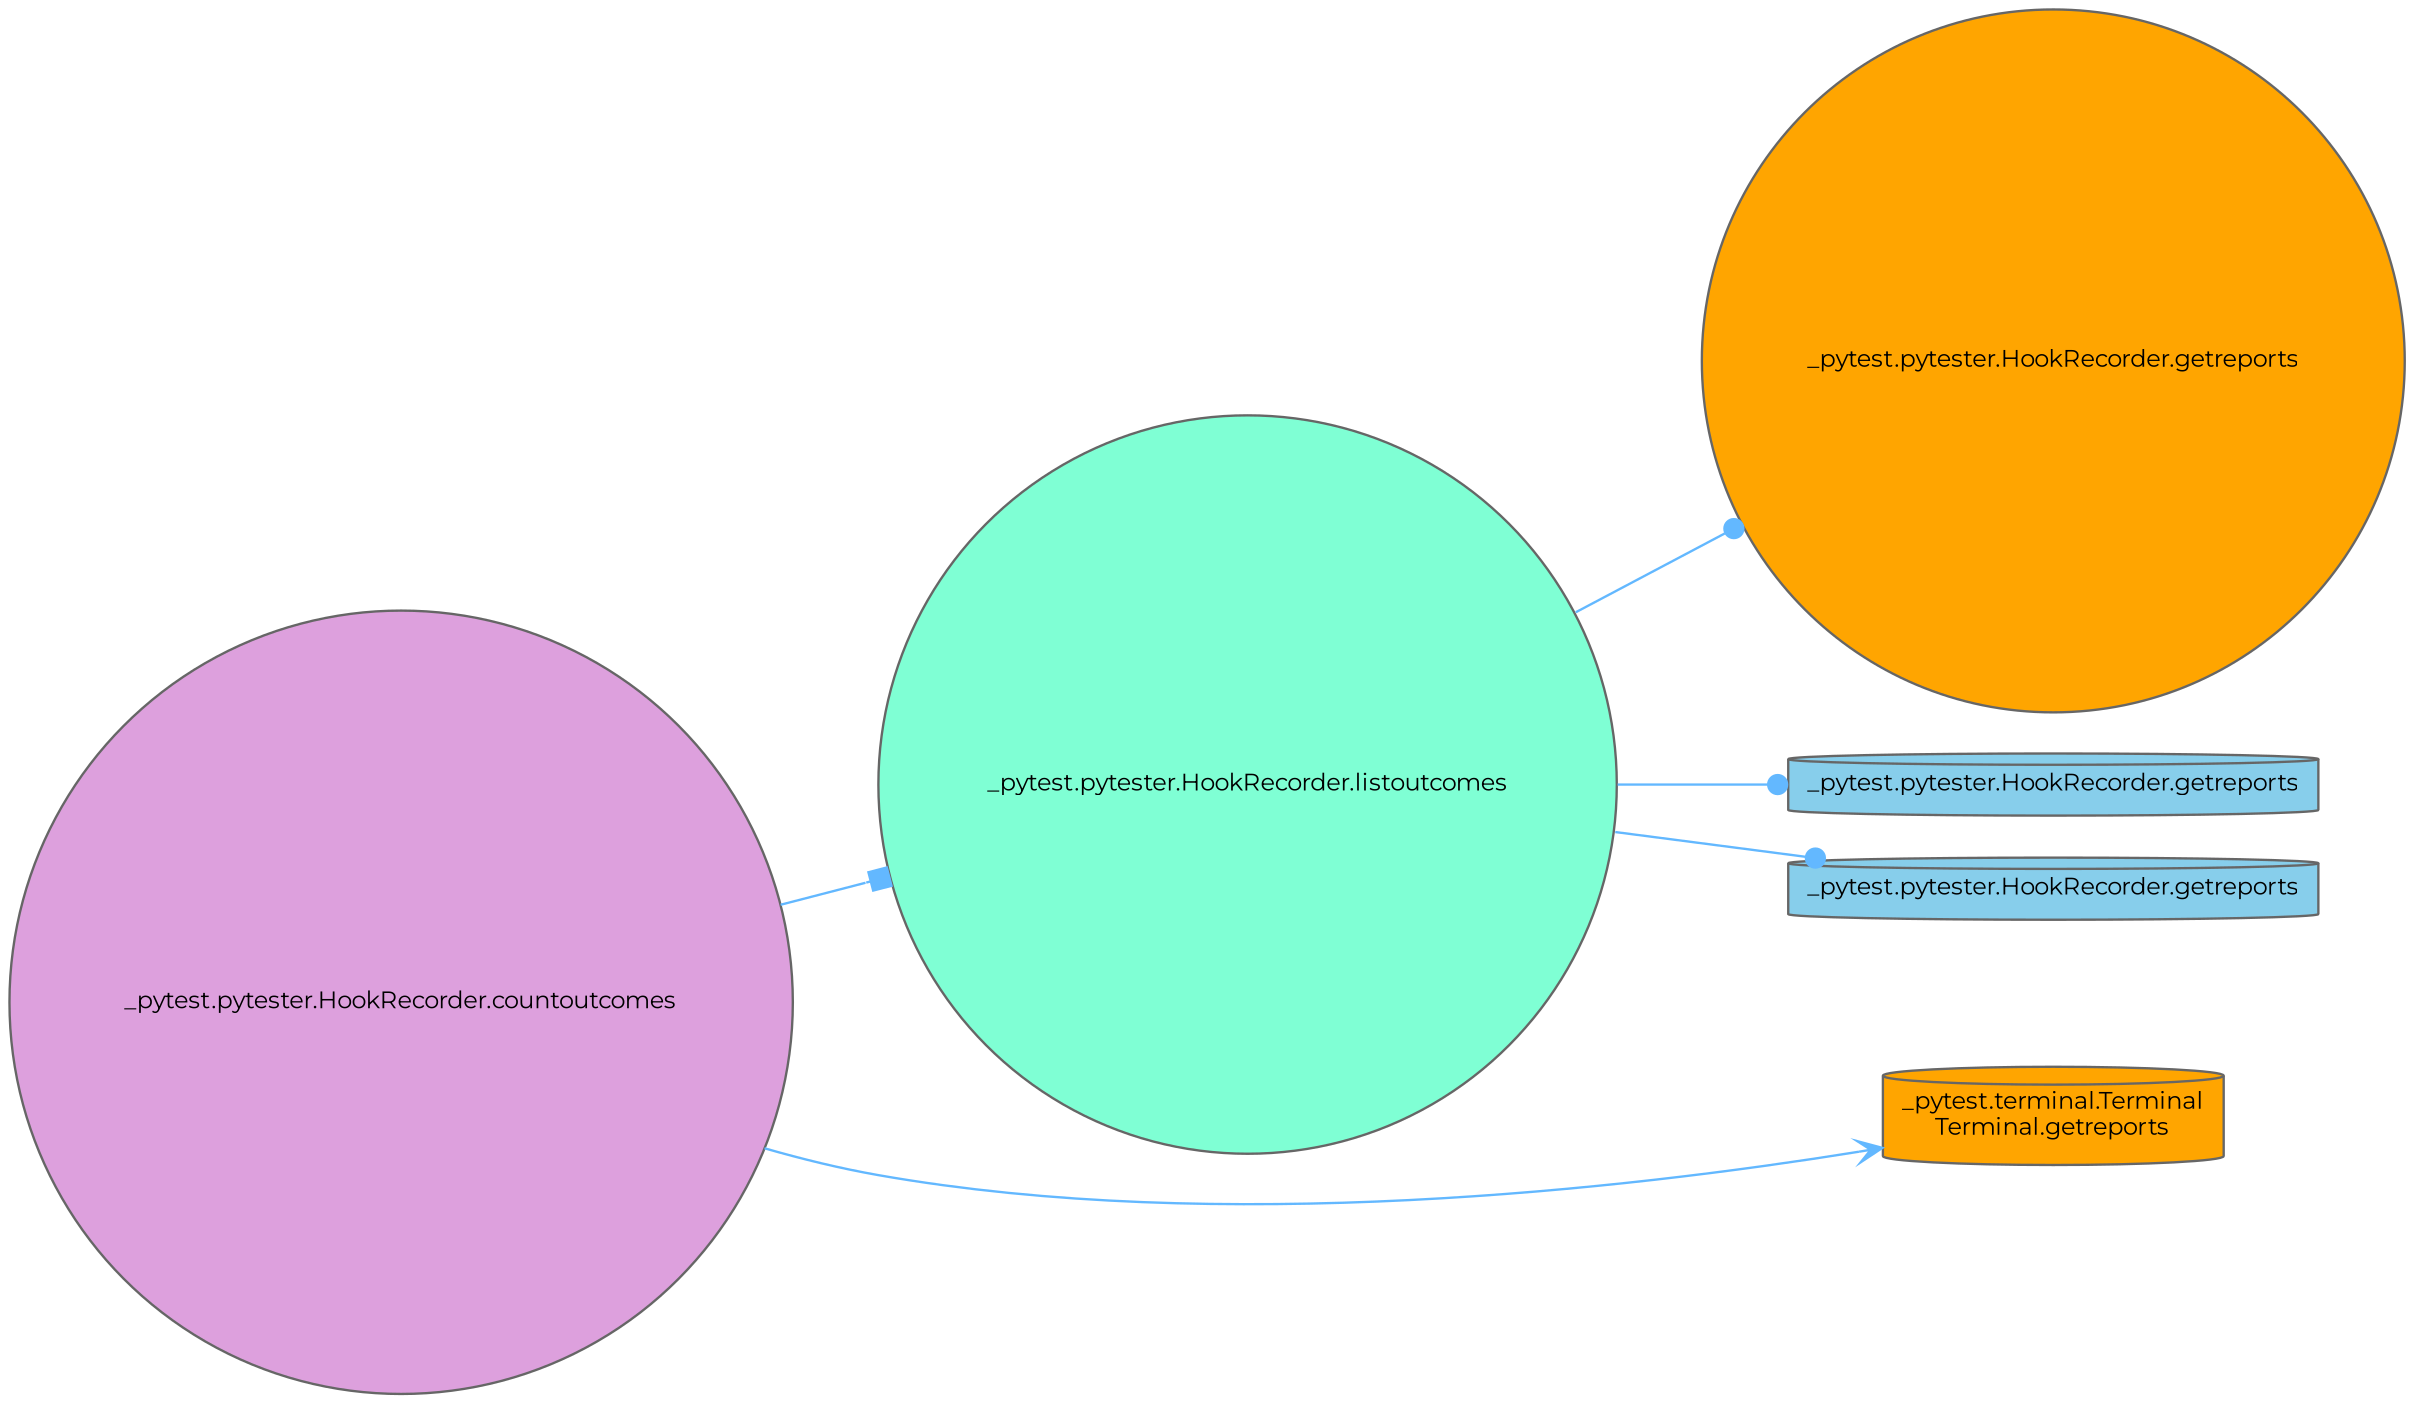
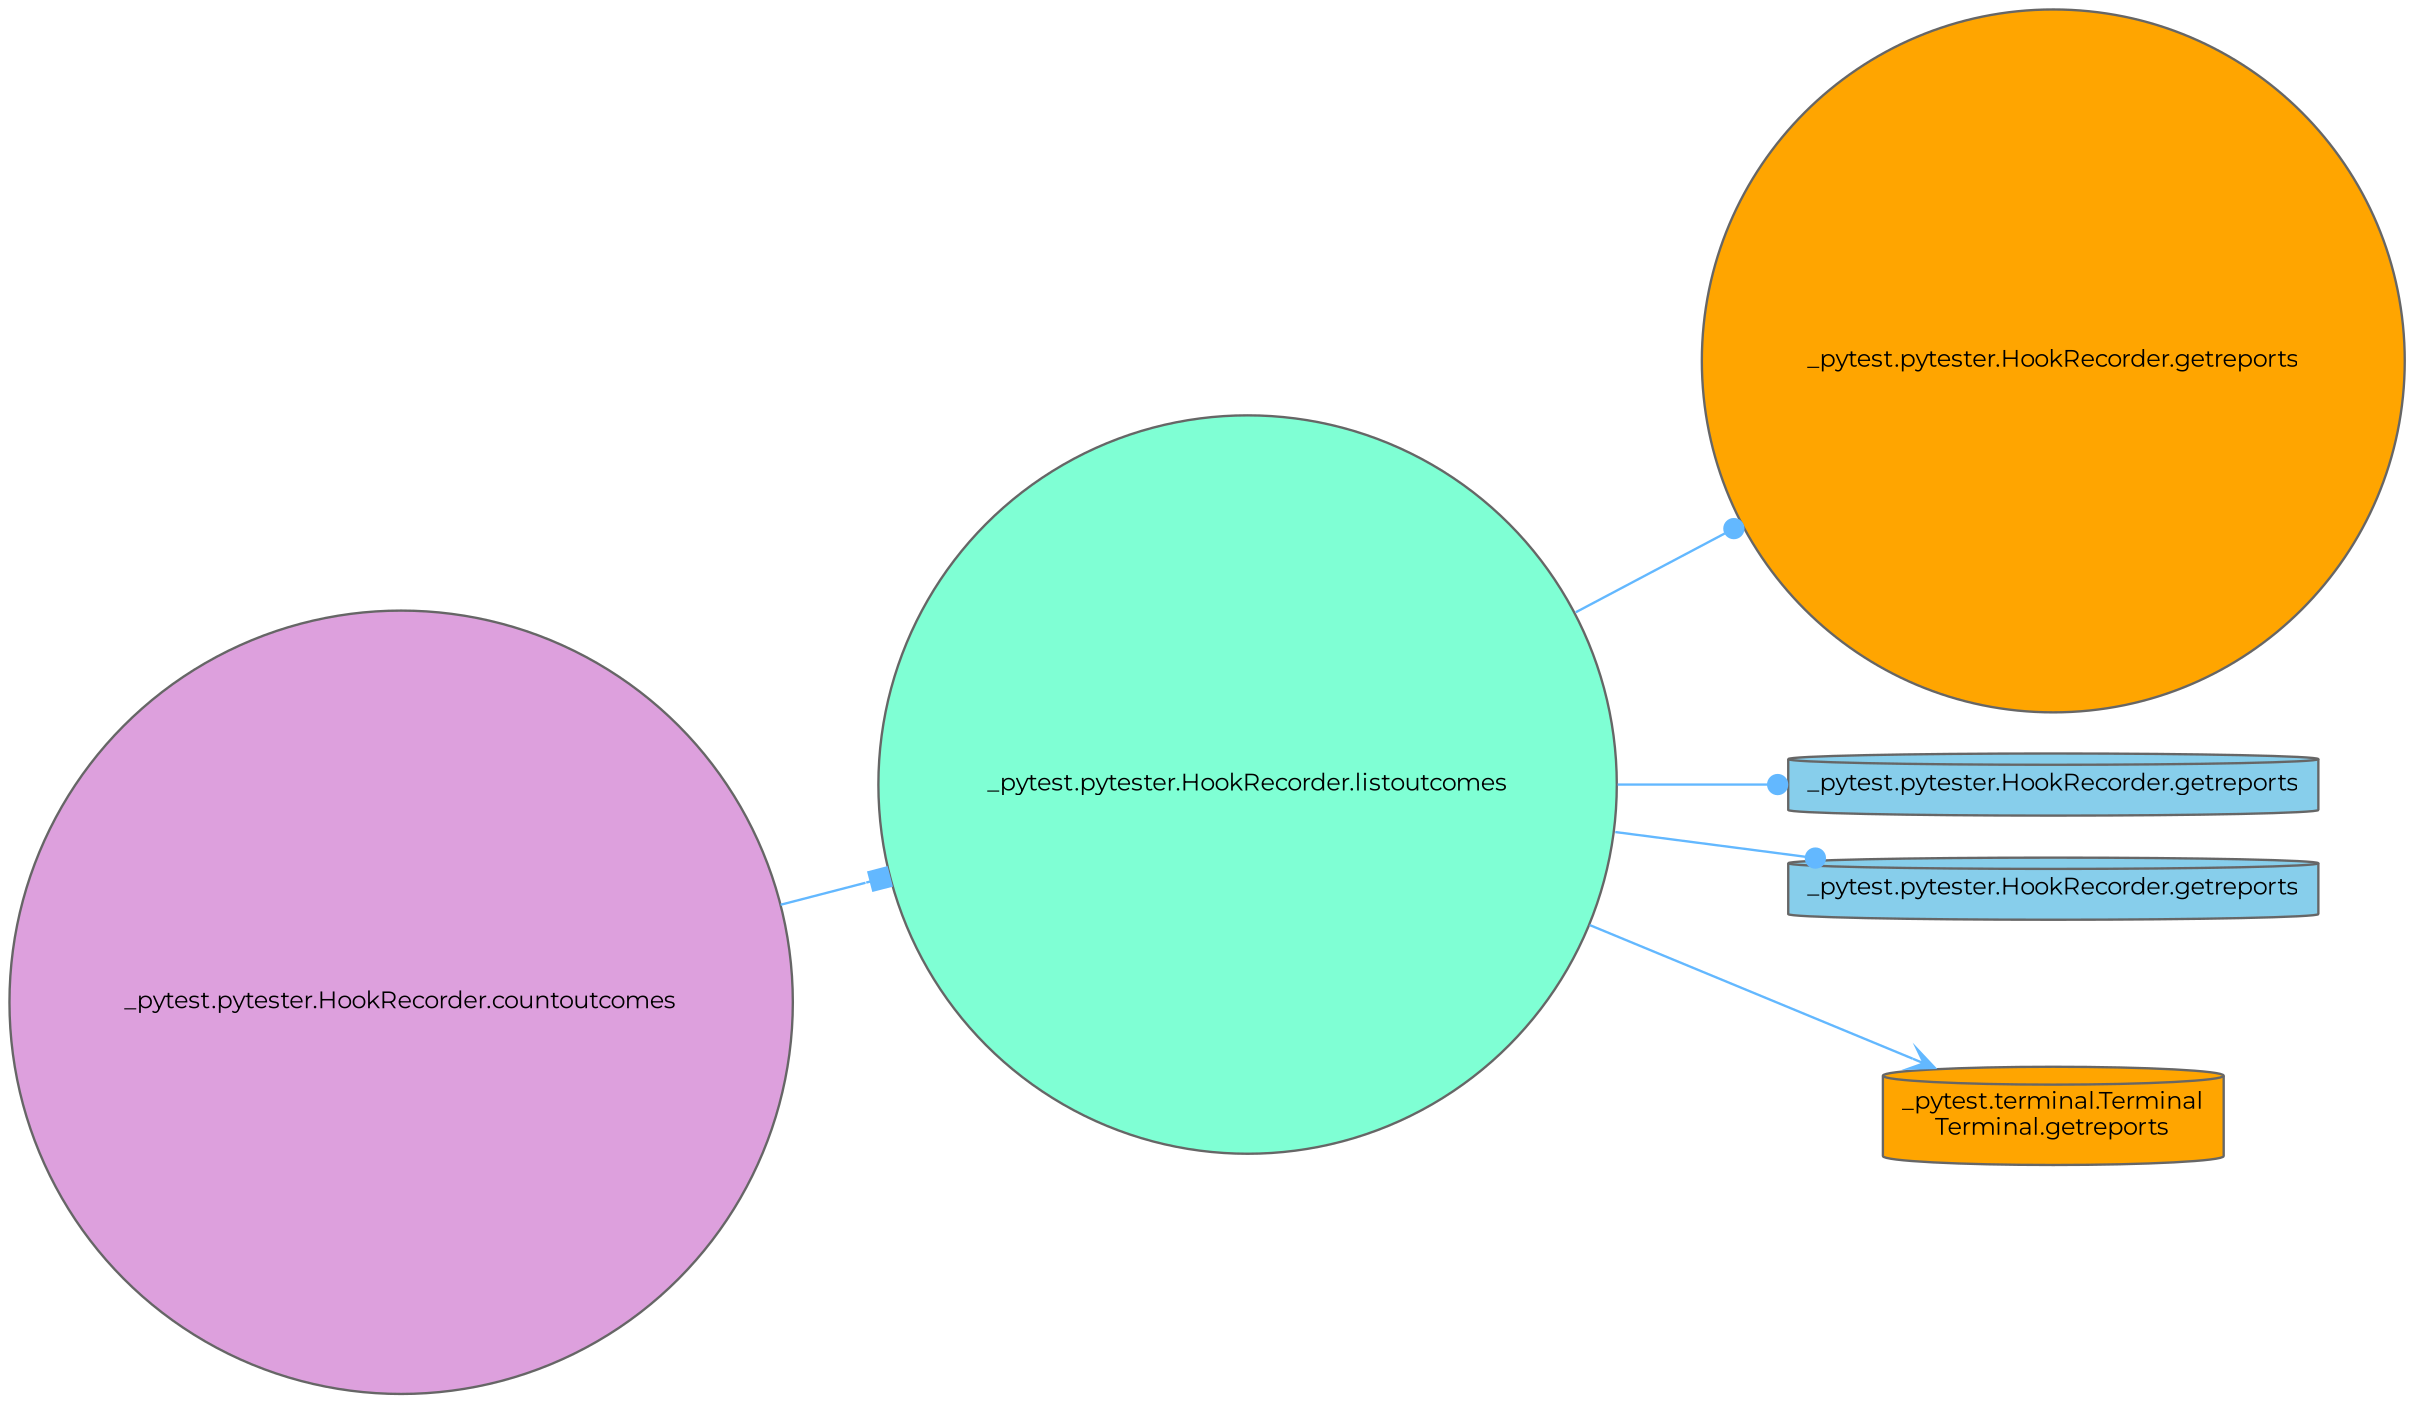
edge "_pytest.pytester.HookRecorder.countoutcomes" -> "_pytest.terminal.Terminal Terminal.getreports": now "_pytest.pytester.HookRecorder.listoutcomes" -> "_pytest.terminal.Terminal Terminal.getreports"
